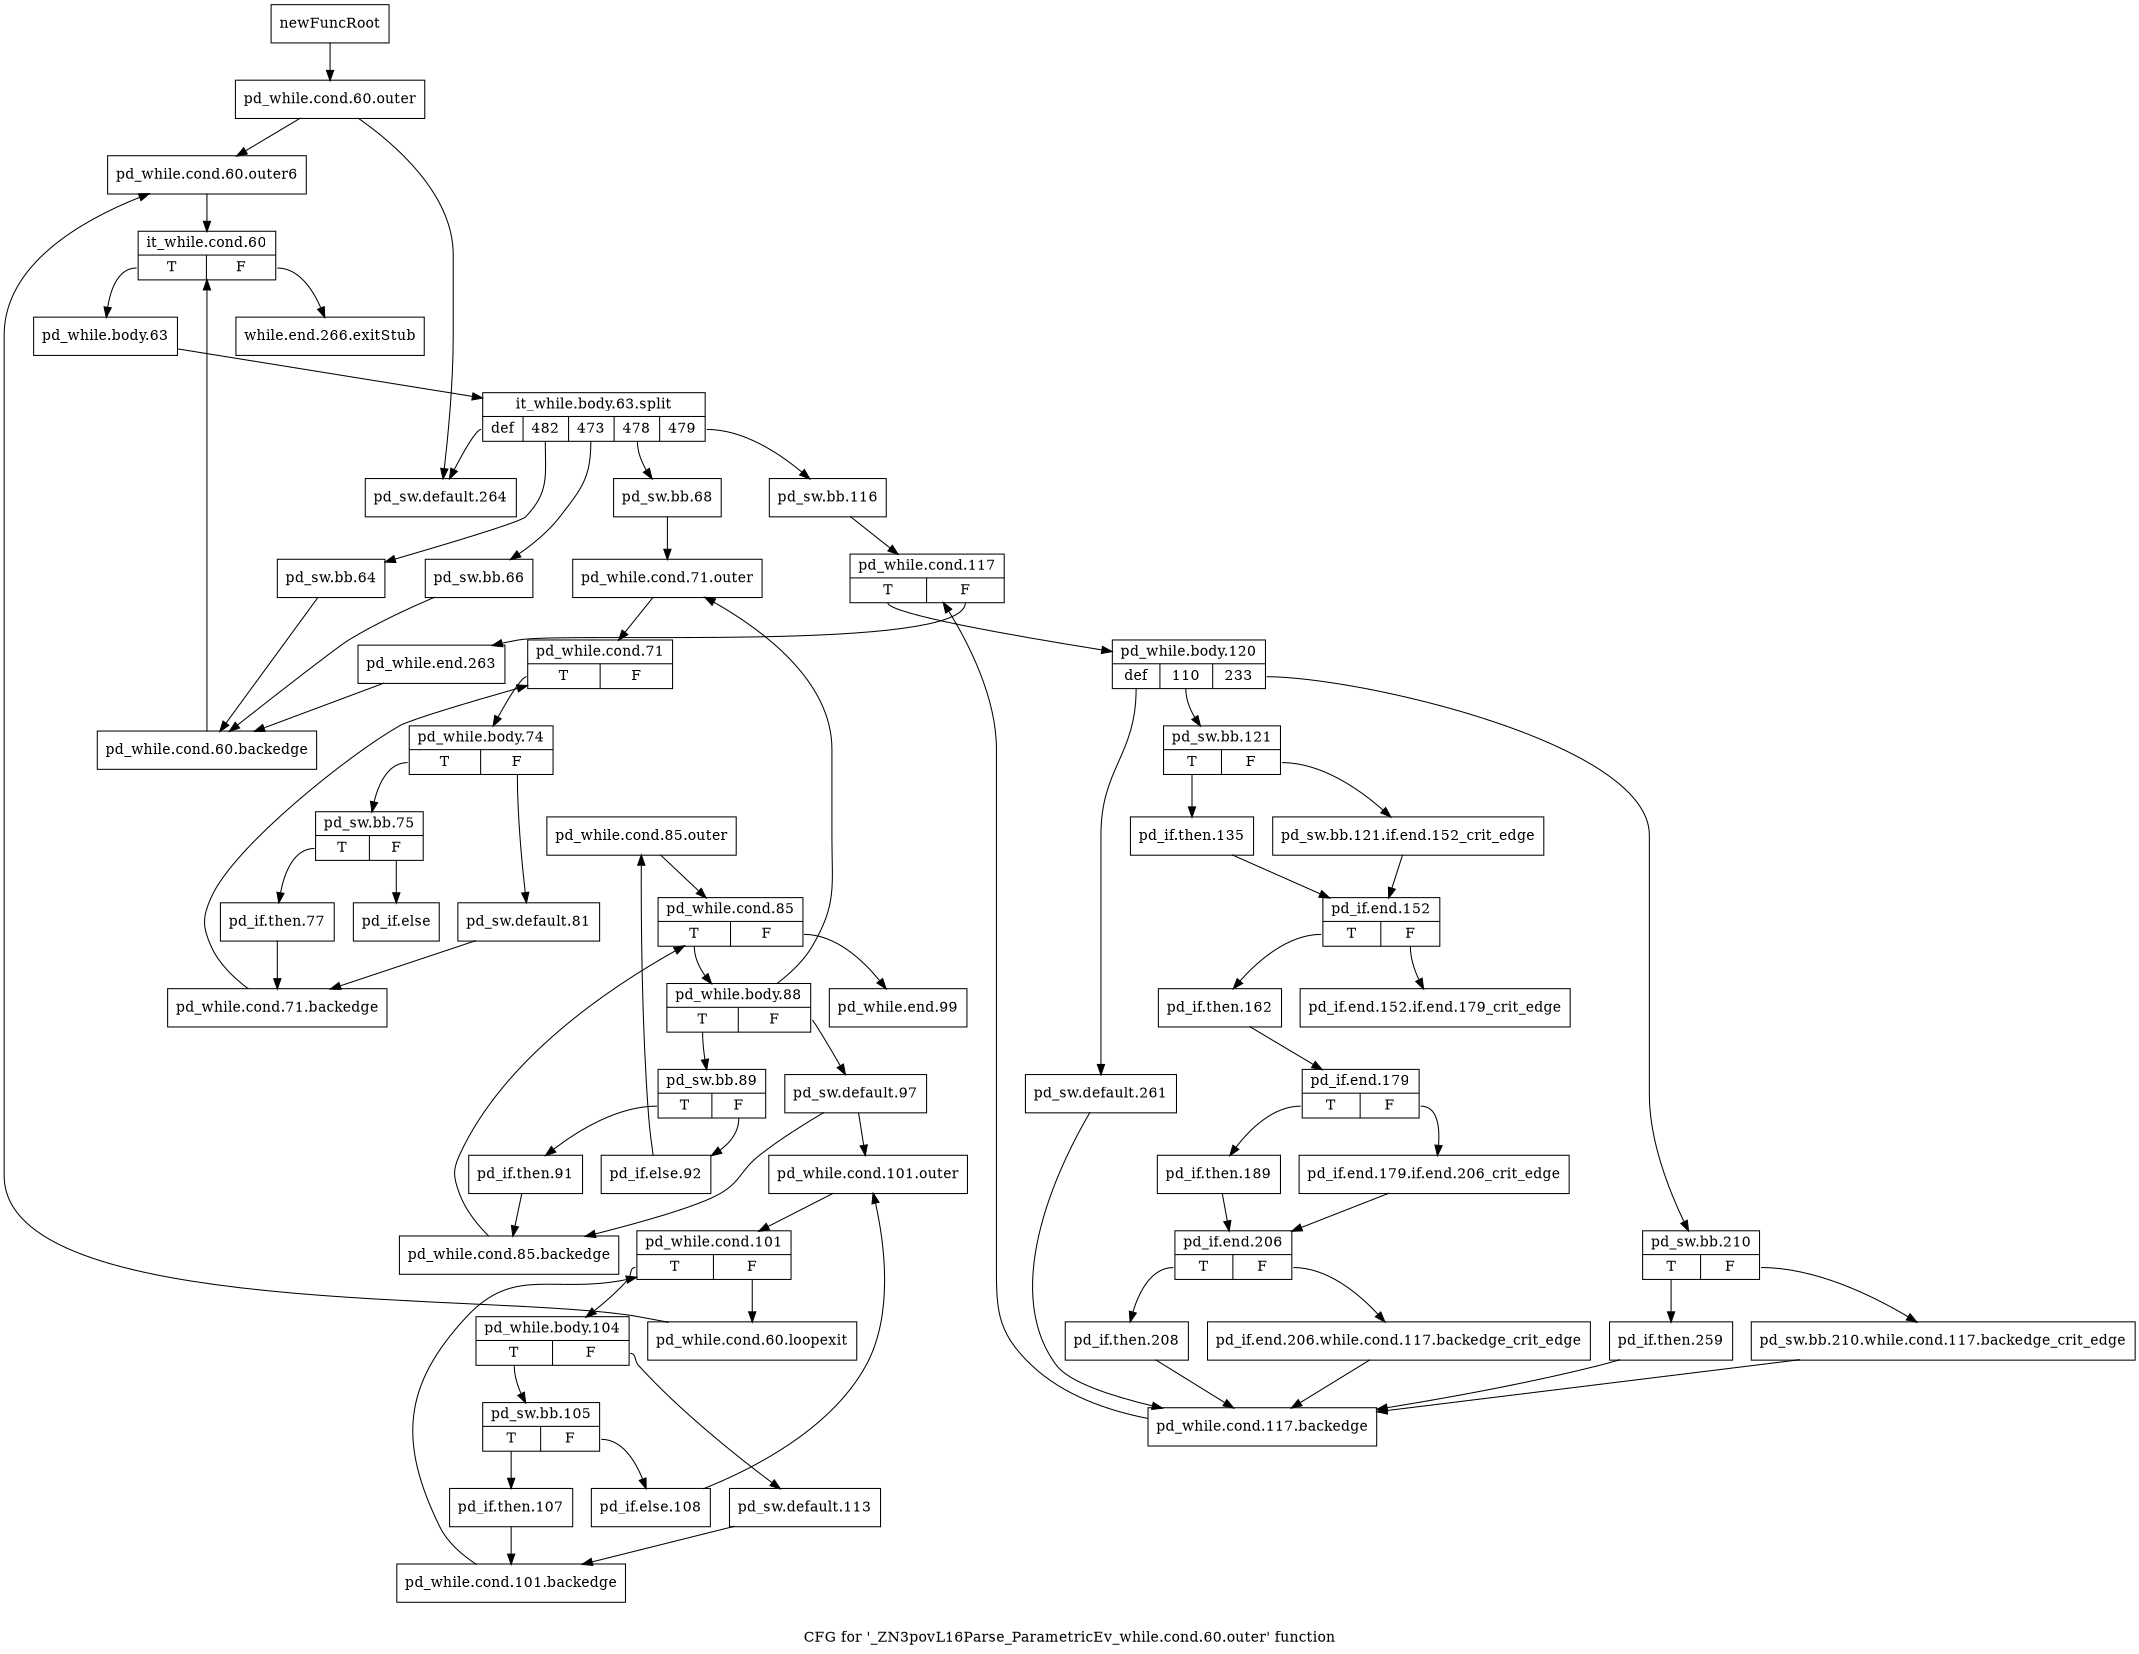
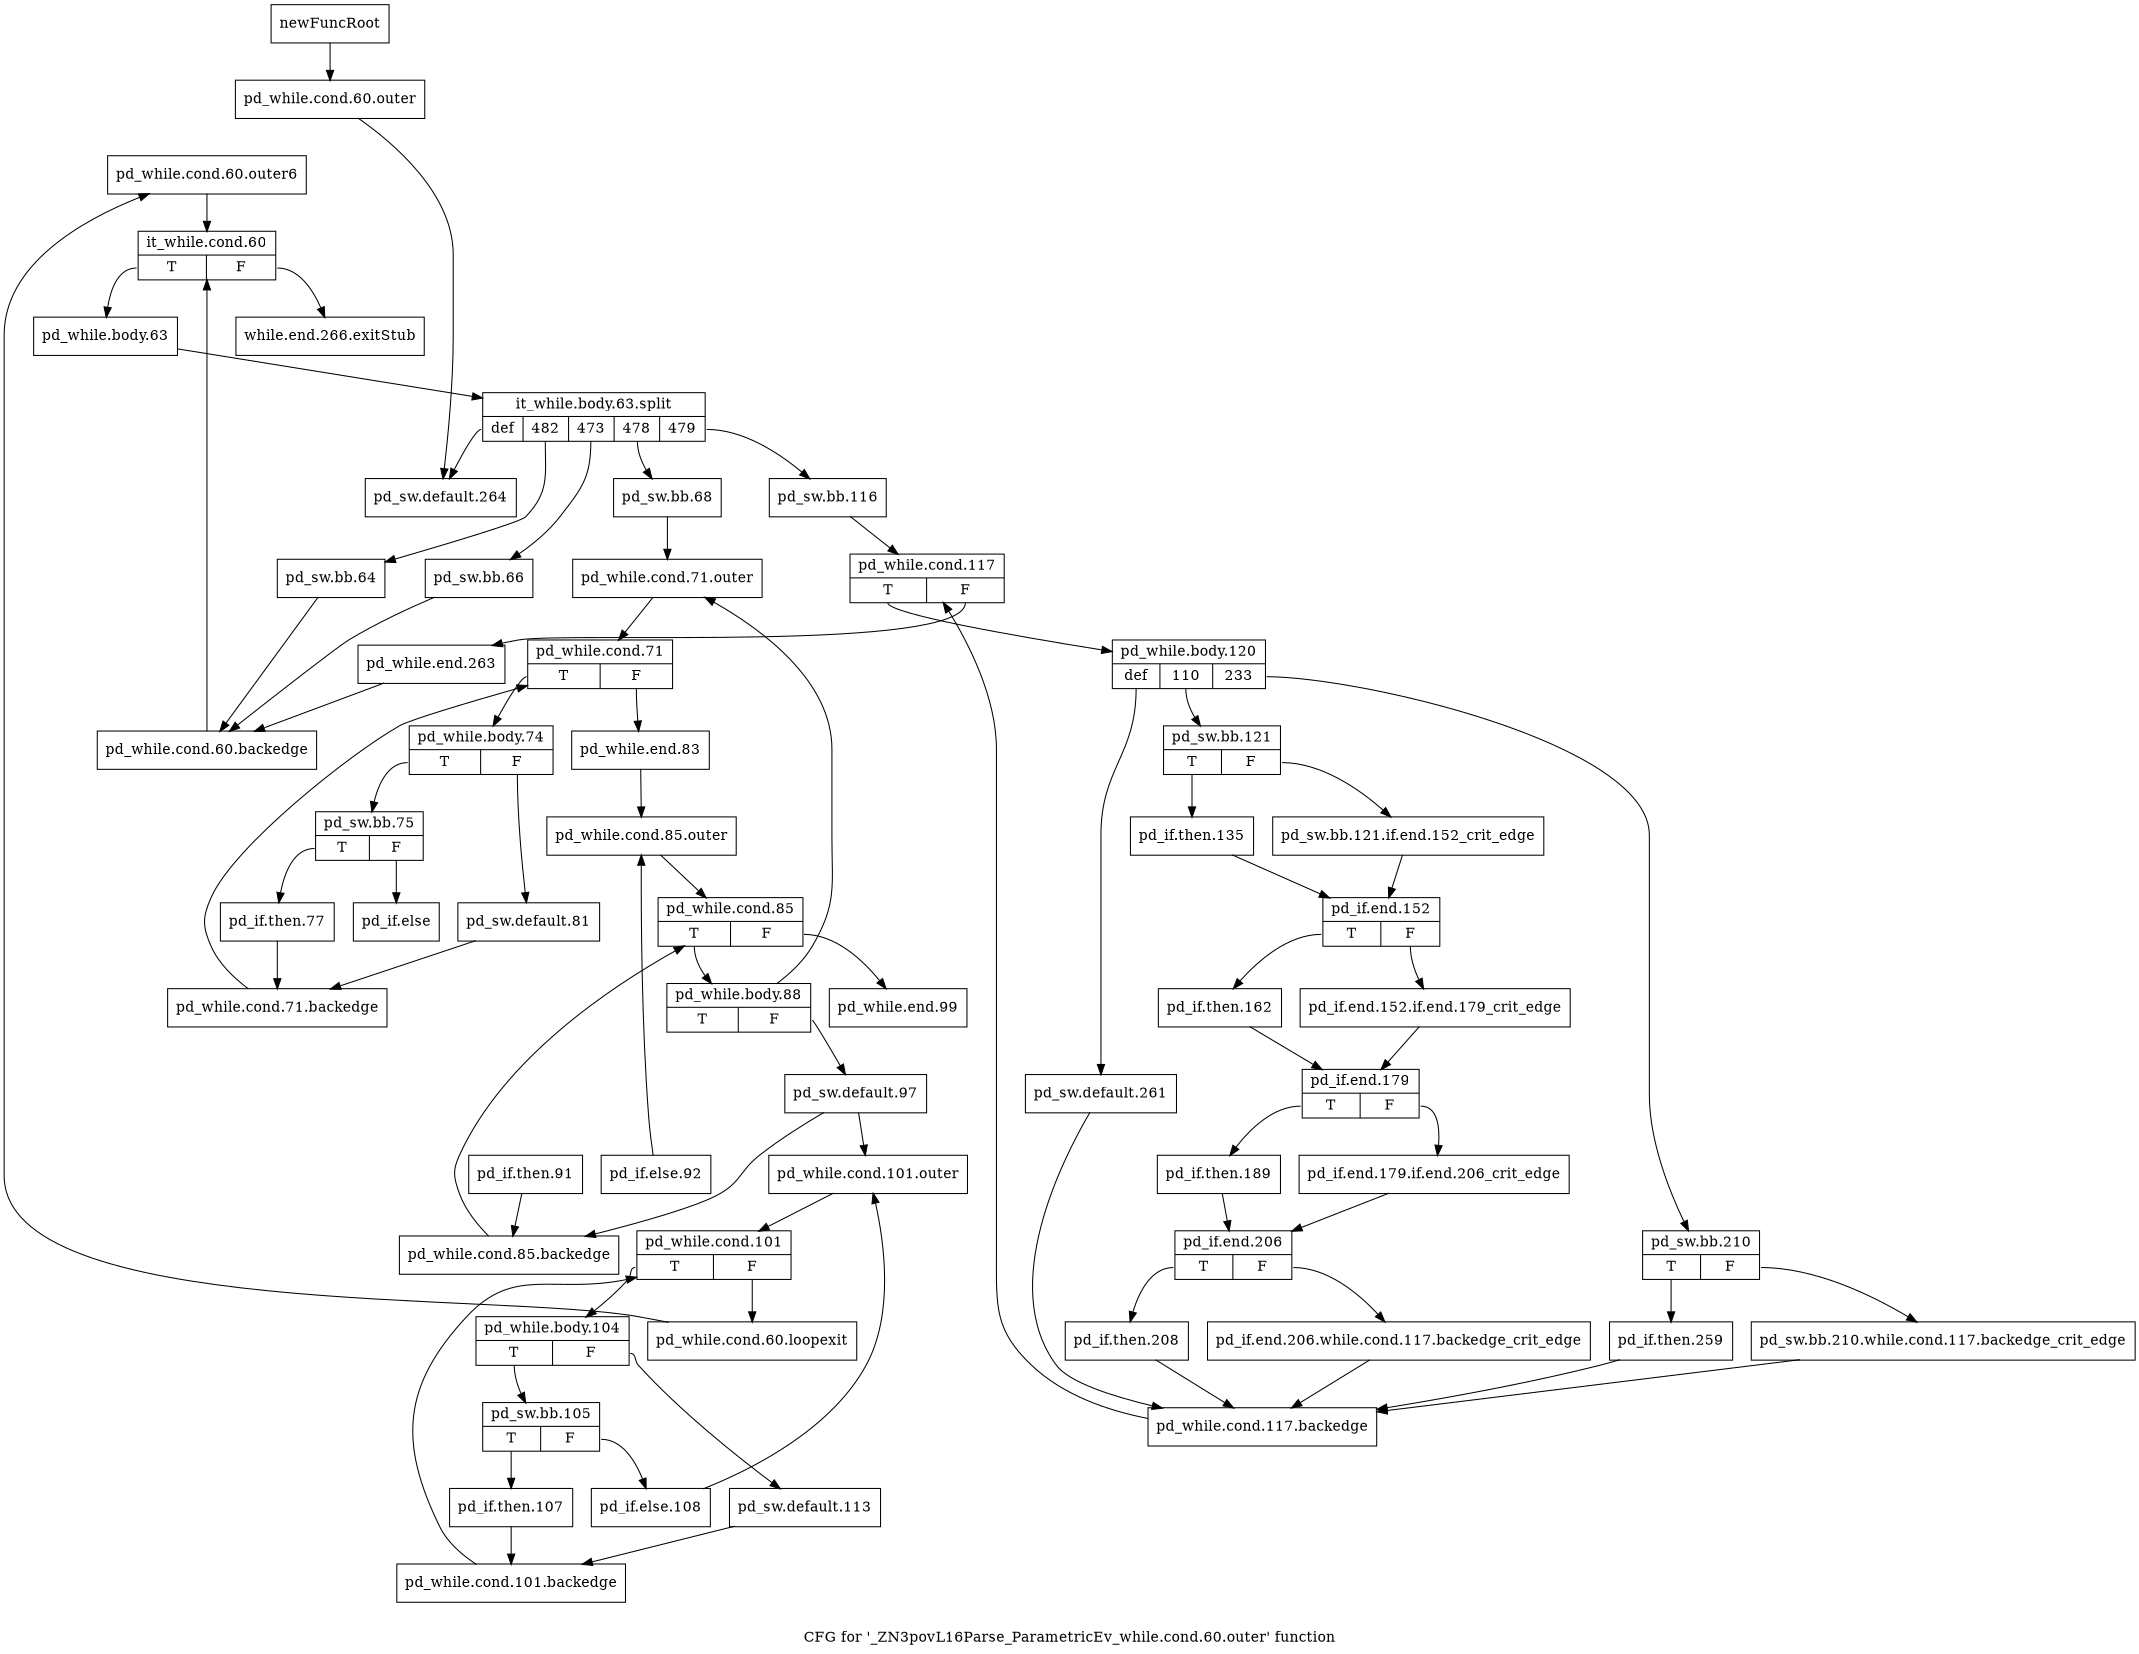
edge "pd_while.cond.60.outer" -> "pd_while.cond.60.outer6": removed
node "pd_while.end.83": added
edge "pd_if.end.152.if.end.179_crit_edge" -> "pd_if.end.179": added
node "pd_sw.bb.89": removed
